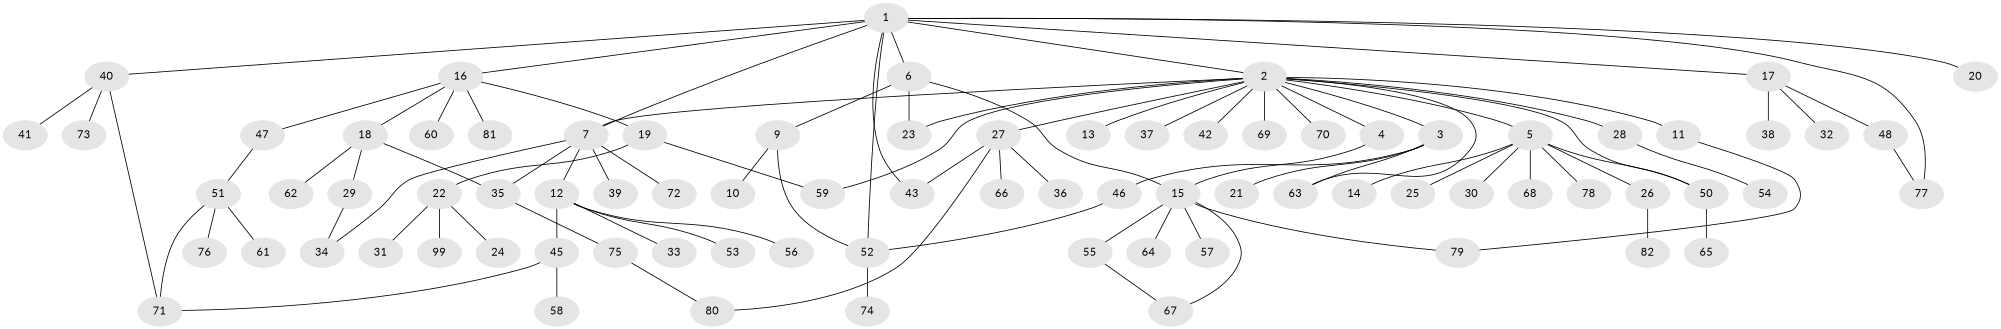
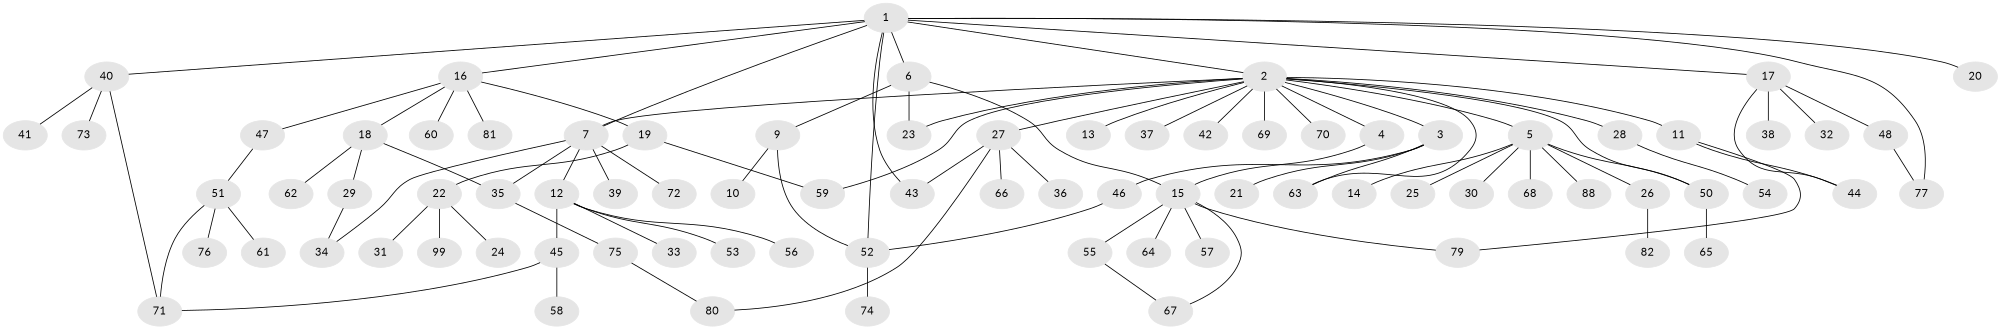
node "78": label "78" -> "88"
node "44": added
